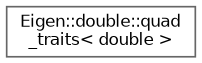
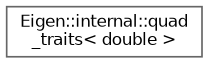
node "Eigen::double::quad _traits< double >": label "Eigen::double::quad _traits< double >" -> "Eigen::internal::quad _traits< double >"
